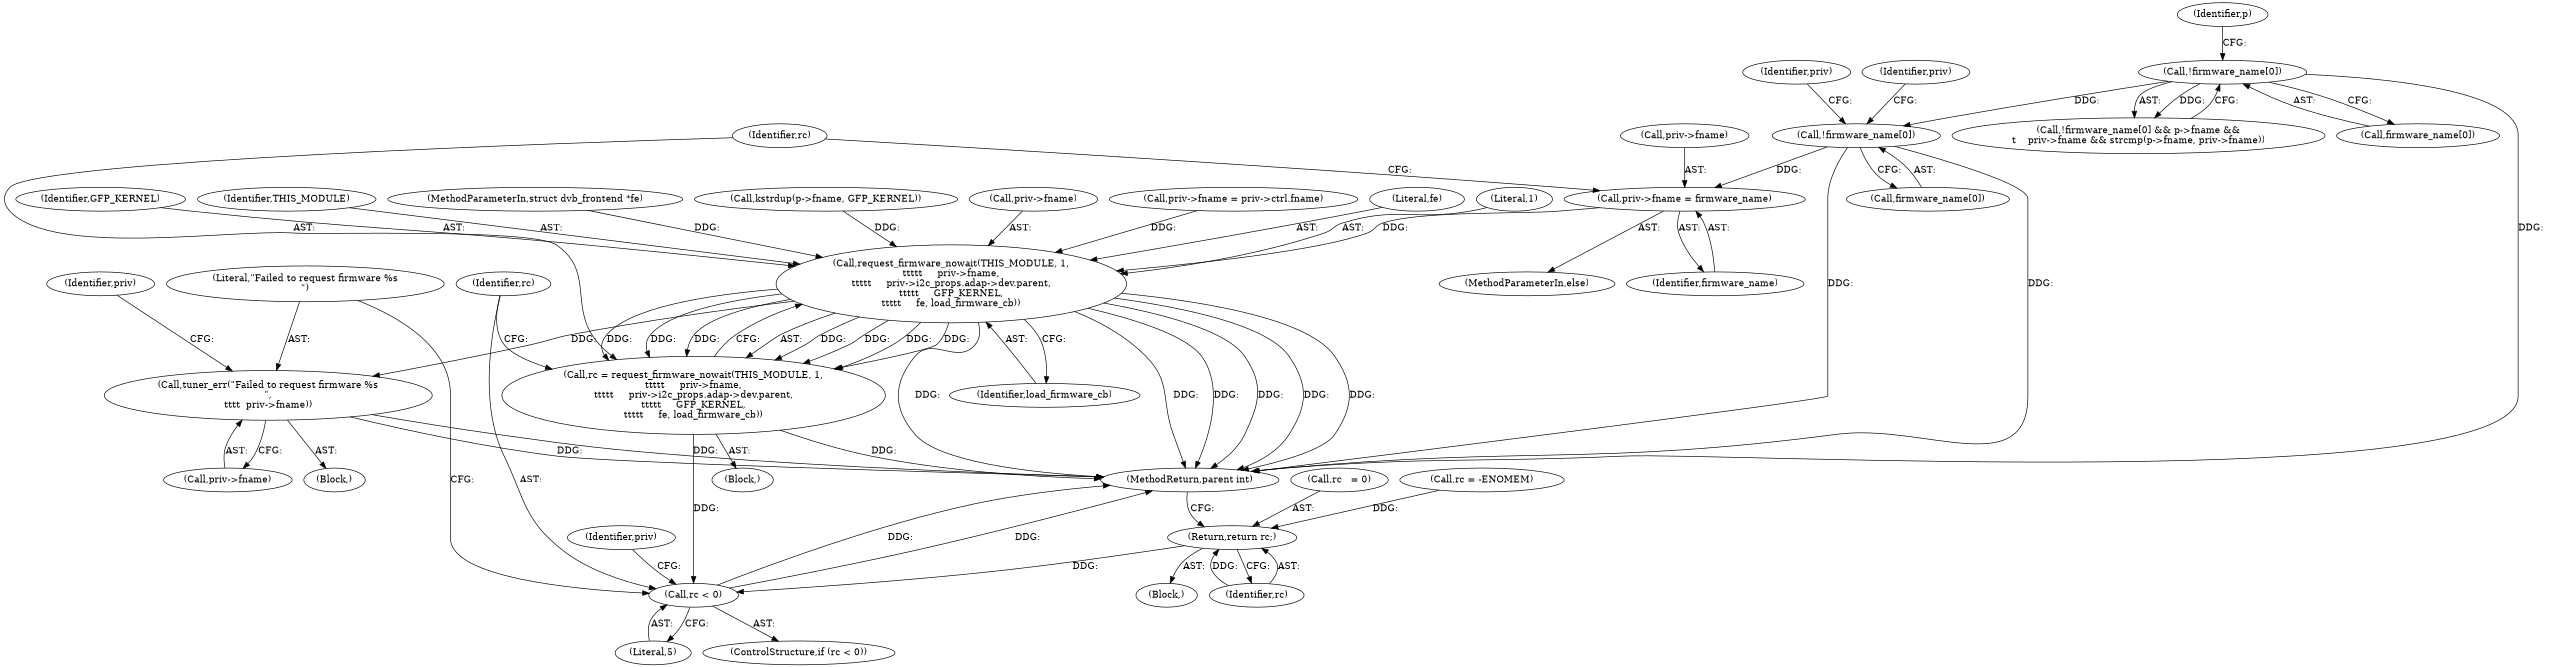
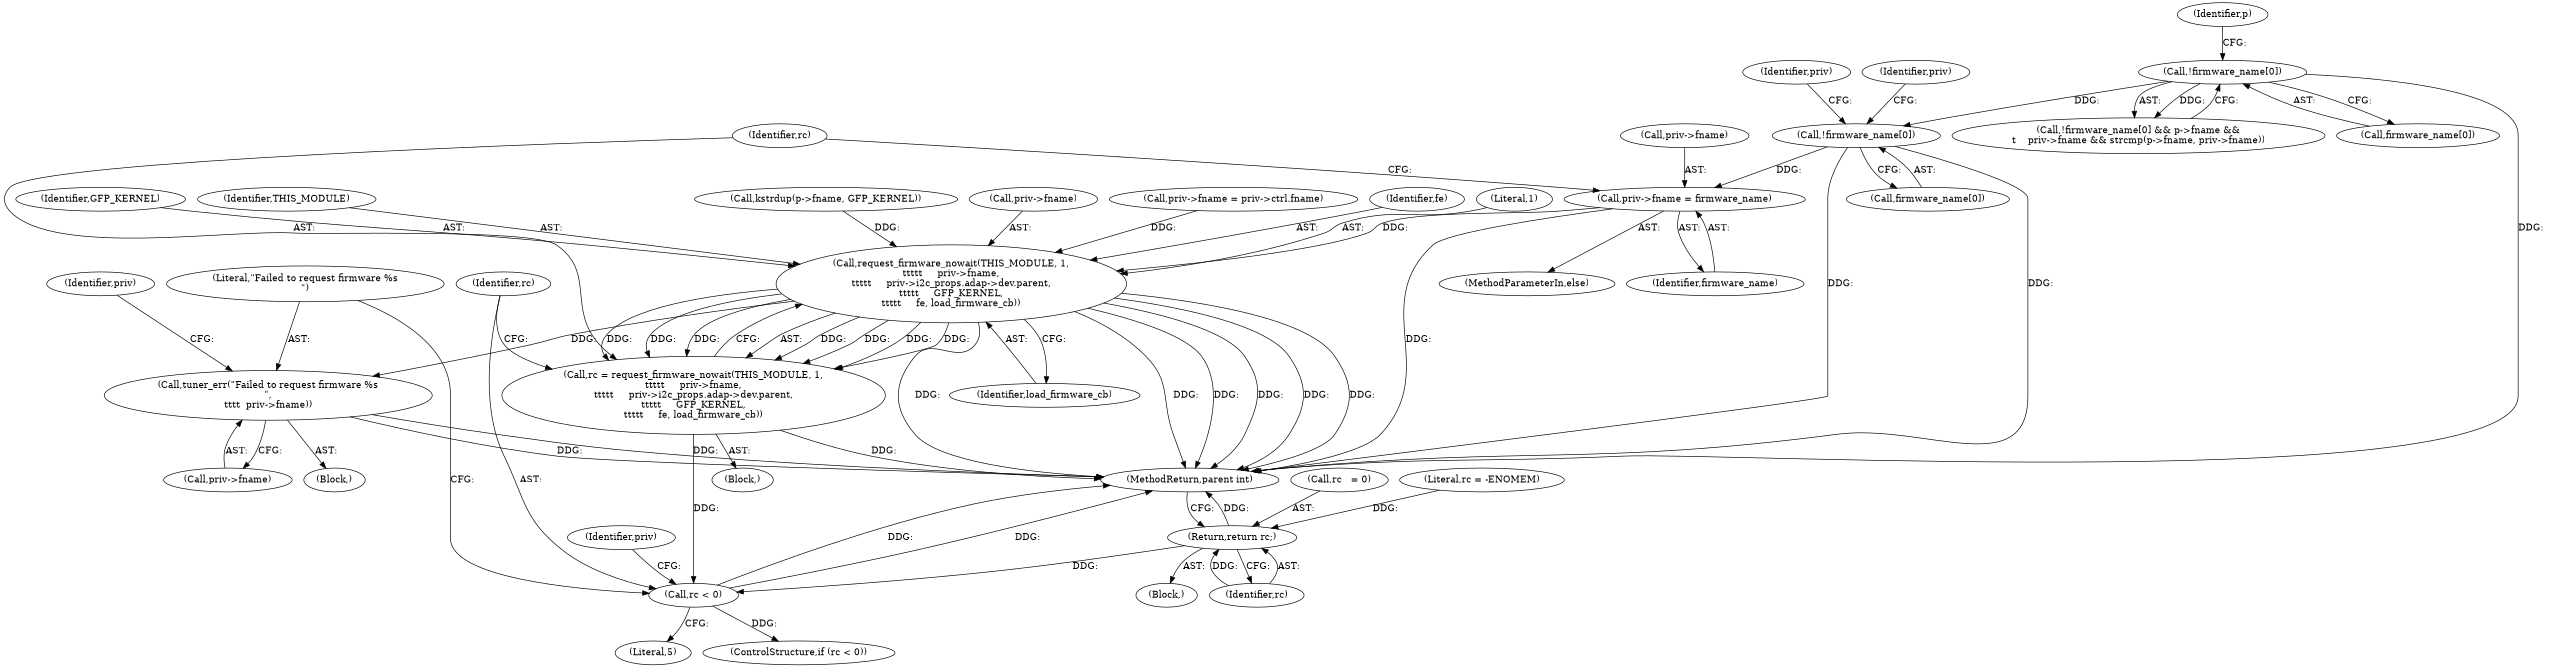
node "(MethodParameterIn,struct dvb_frontend *fe)": removed
node "(Literal,fe)": label "(Literal,fe)" -> "(Identifier,fe)"
edge "(Call,priv->fname = firmware_name)" -> "(MethodReturn,parent int)": added, label "DDG:"
node "(Call,rc = -ENOMEM)": label "(Call,rc = -ENOMEM)" -> "(Literal,rc = -ENOMEM)"
edge "(Return,return rc;)" -> "(MethodReturn,parent int)": added, label "DDG:"
edge "(Literal,5)" -> "(Call,rc < 0)": removed, label "AST:"
edge "(Call,rc < 0)" -> "(ControlStructure,if (rc < 0))": label "AST: " -> "DDG: "
